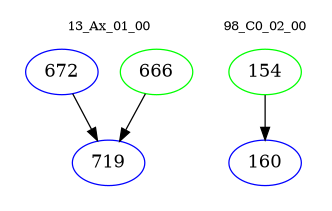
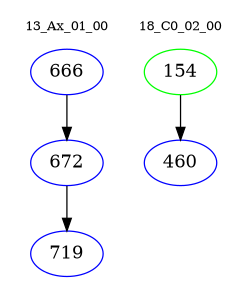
cluster "98_C0_02_00": label "98_C0_02_00" -> "18_C0_02_00"
node "666": color green -> blue
edge "666" -> "719": now "666" -> "672"
node "160": label "160" -> "460"
